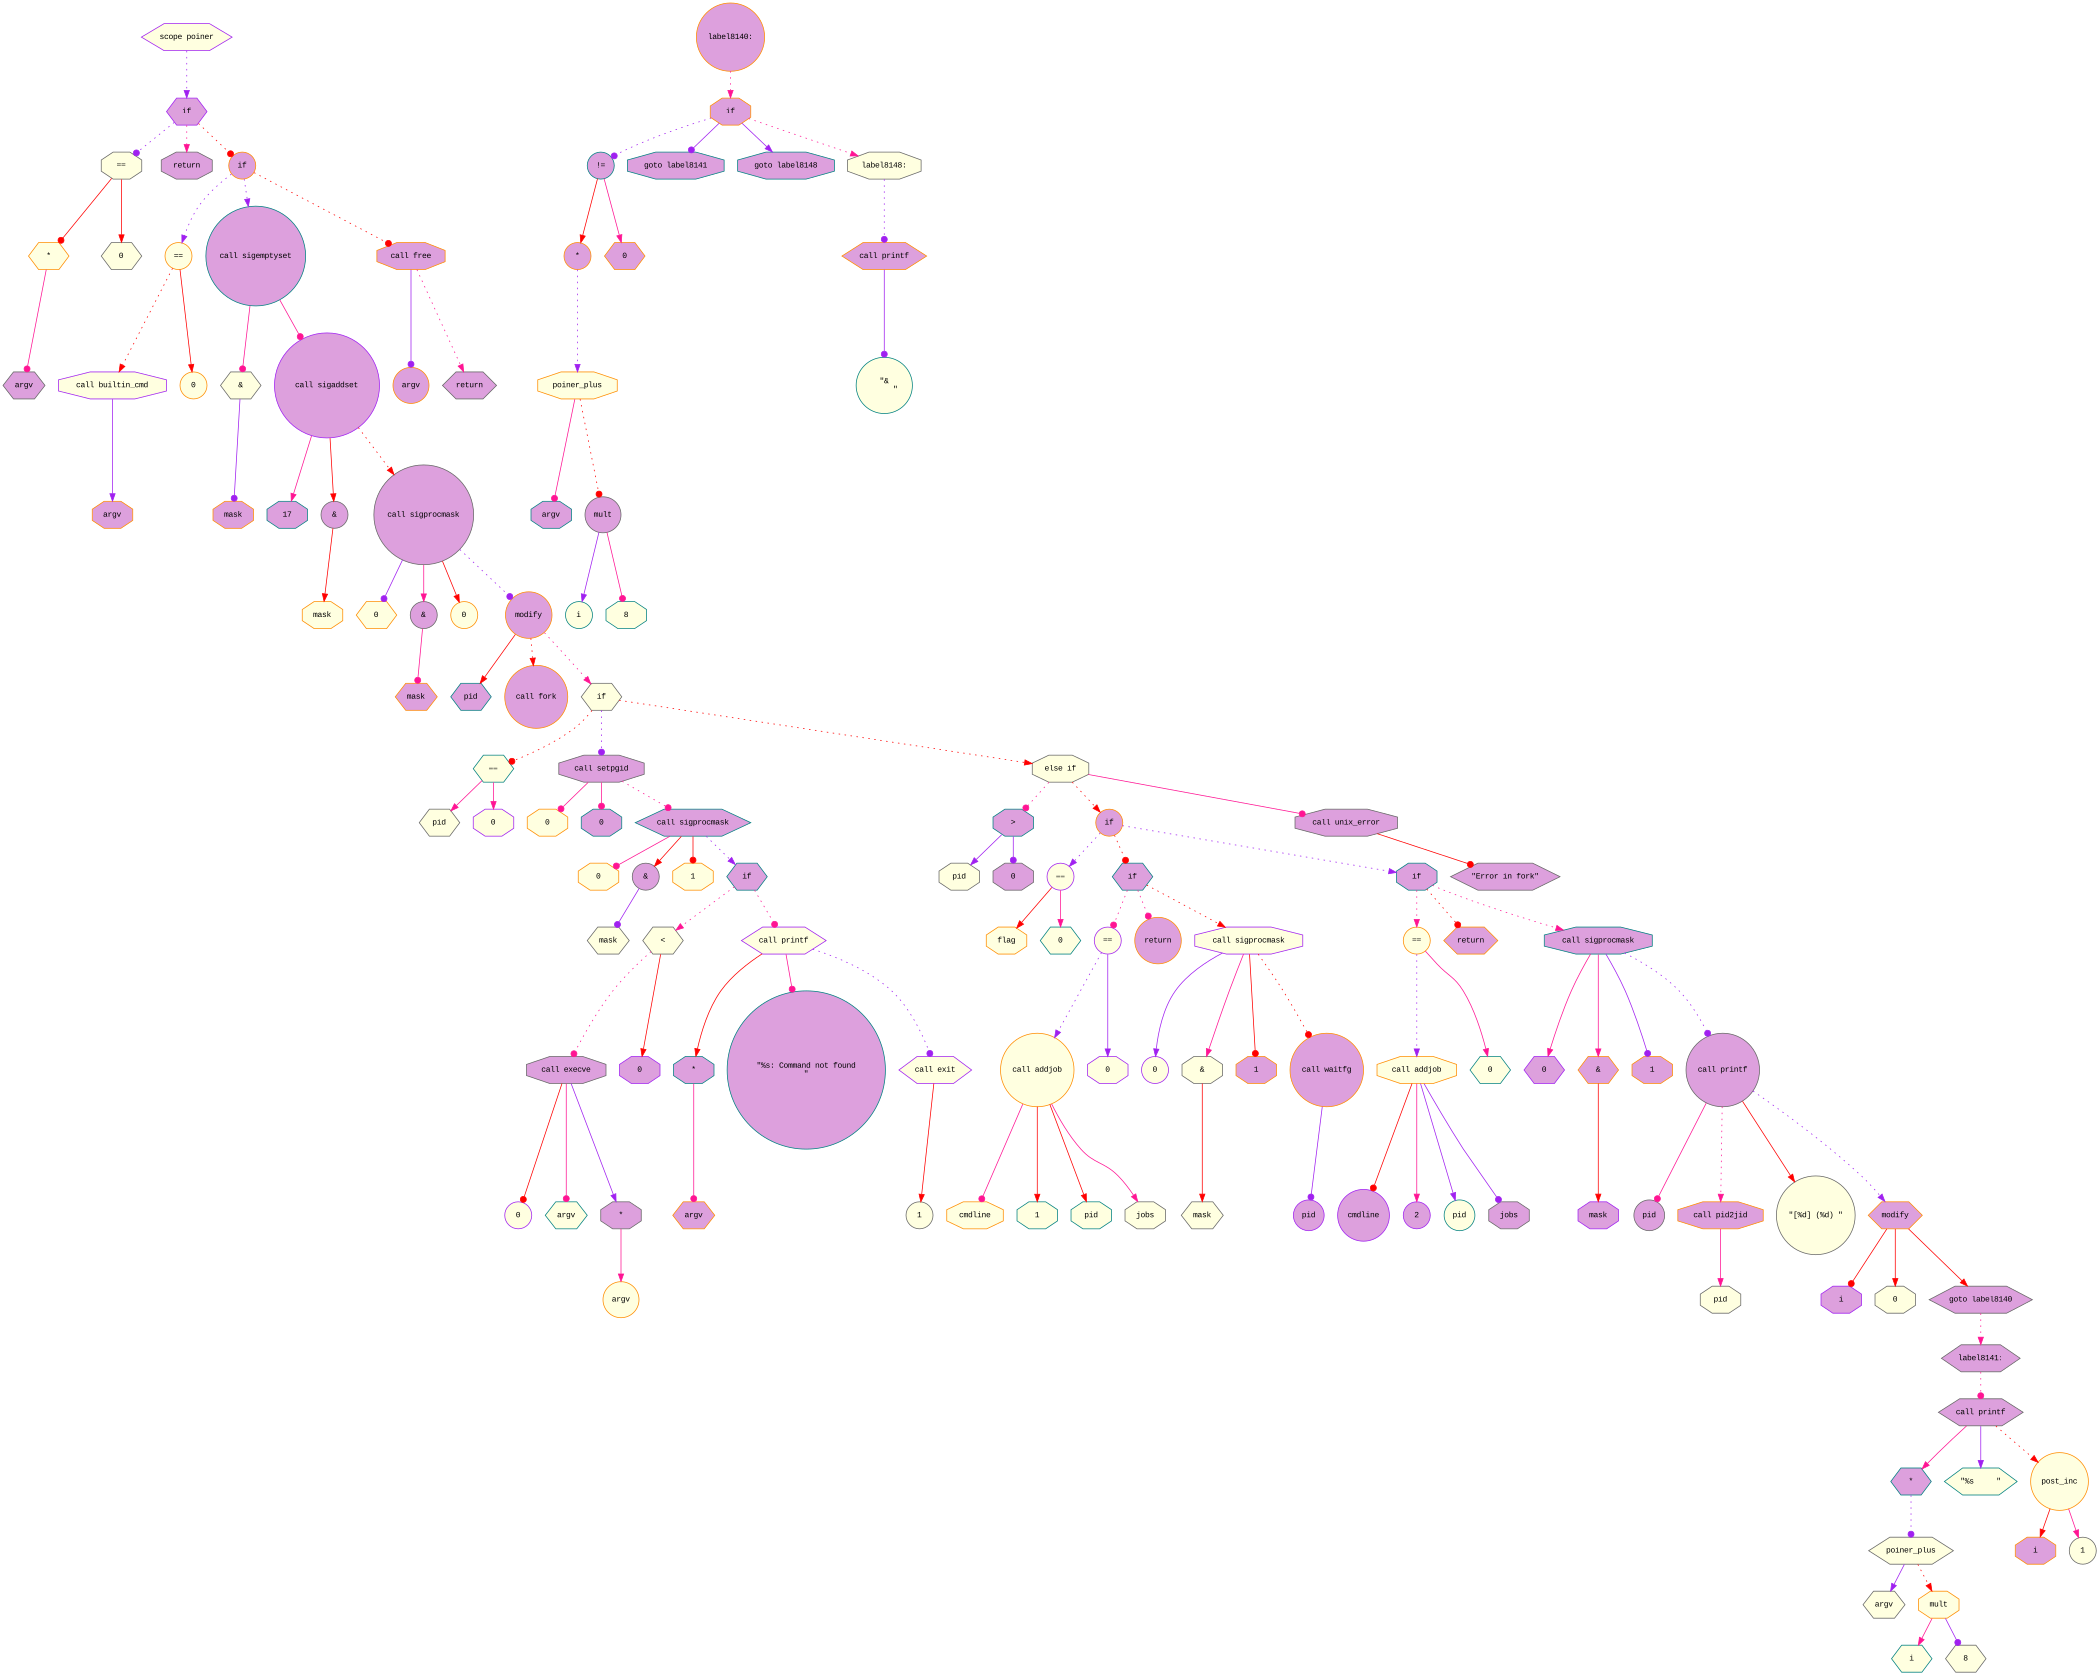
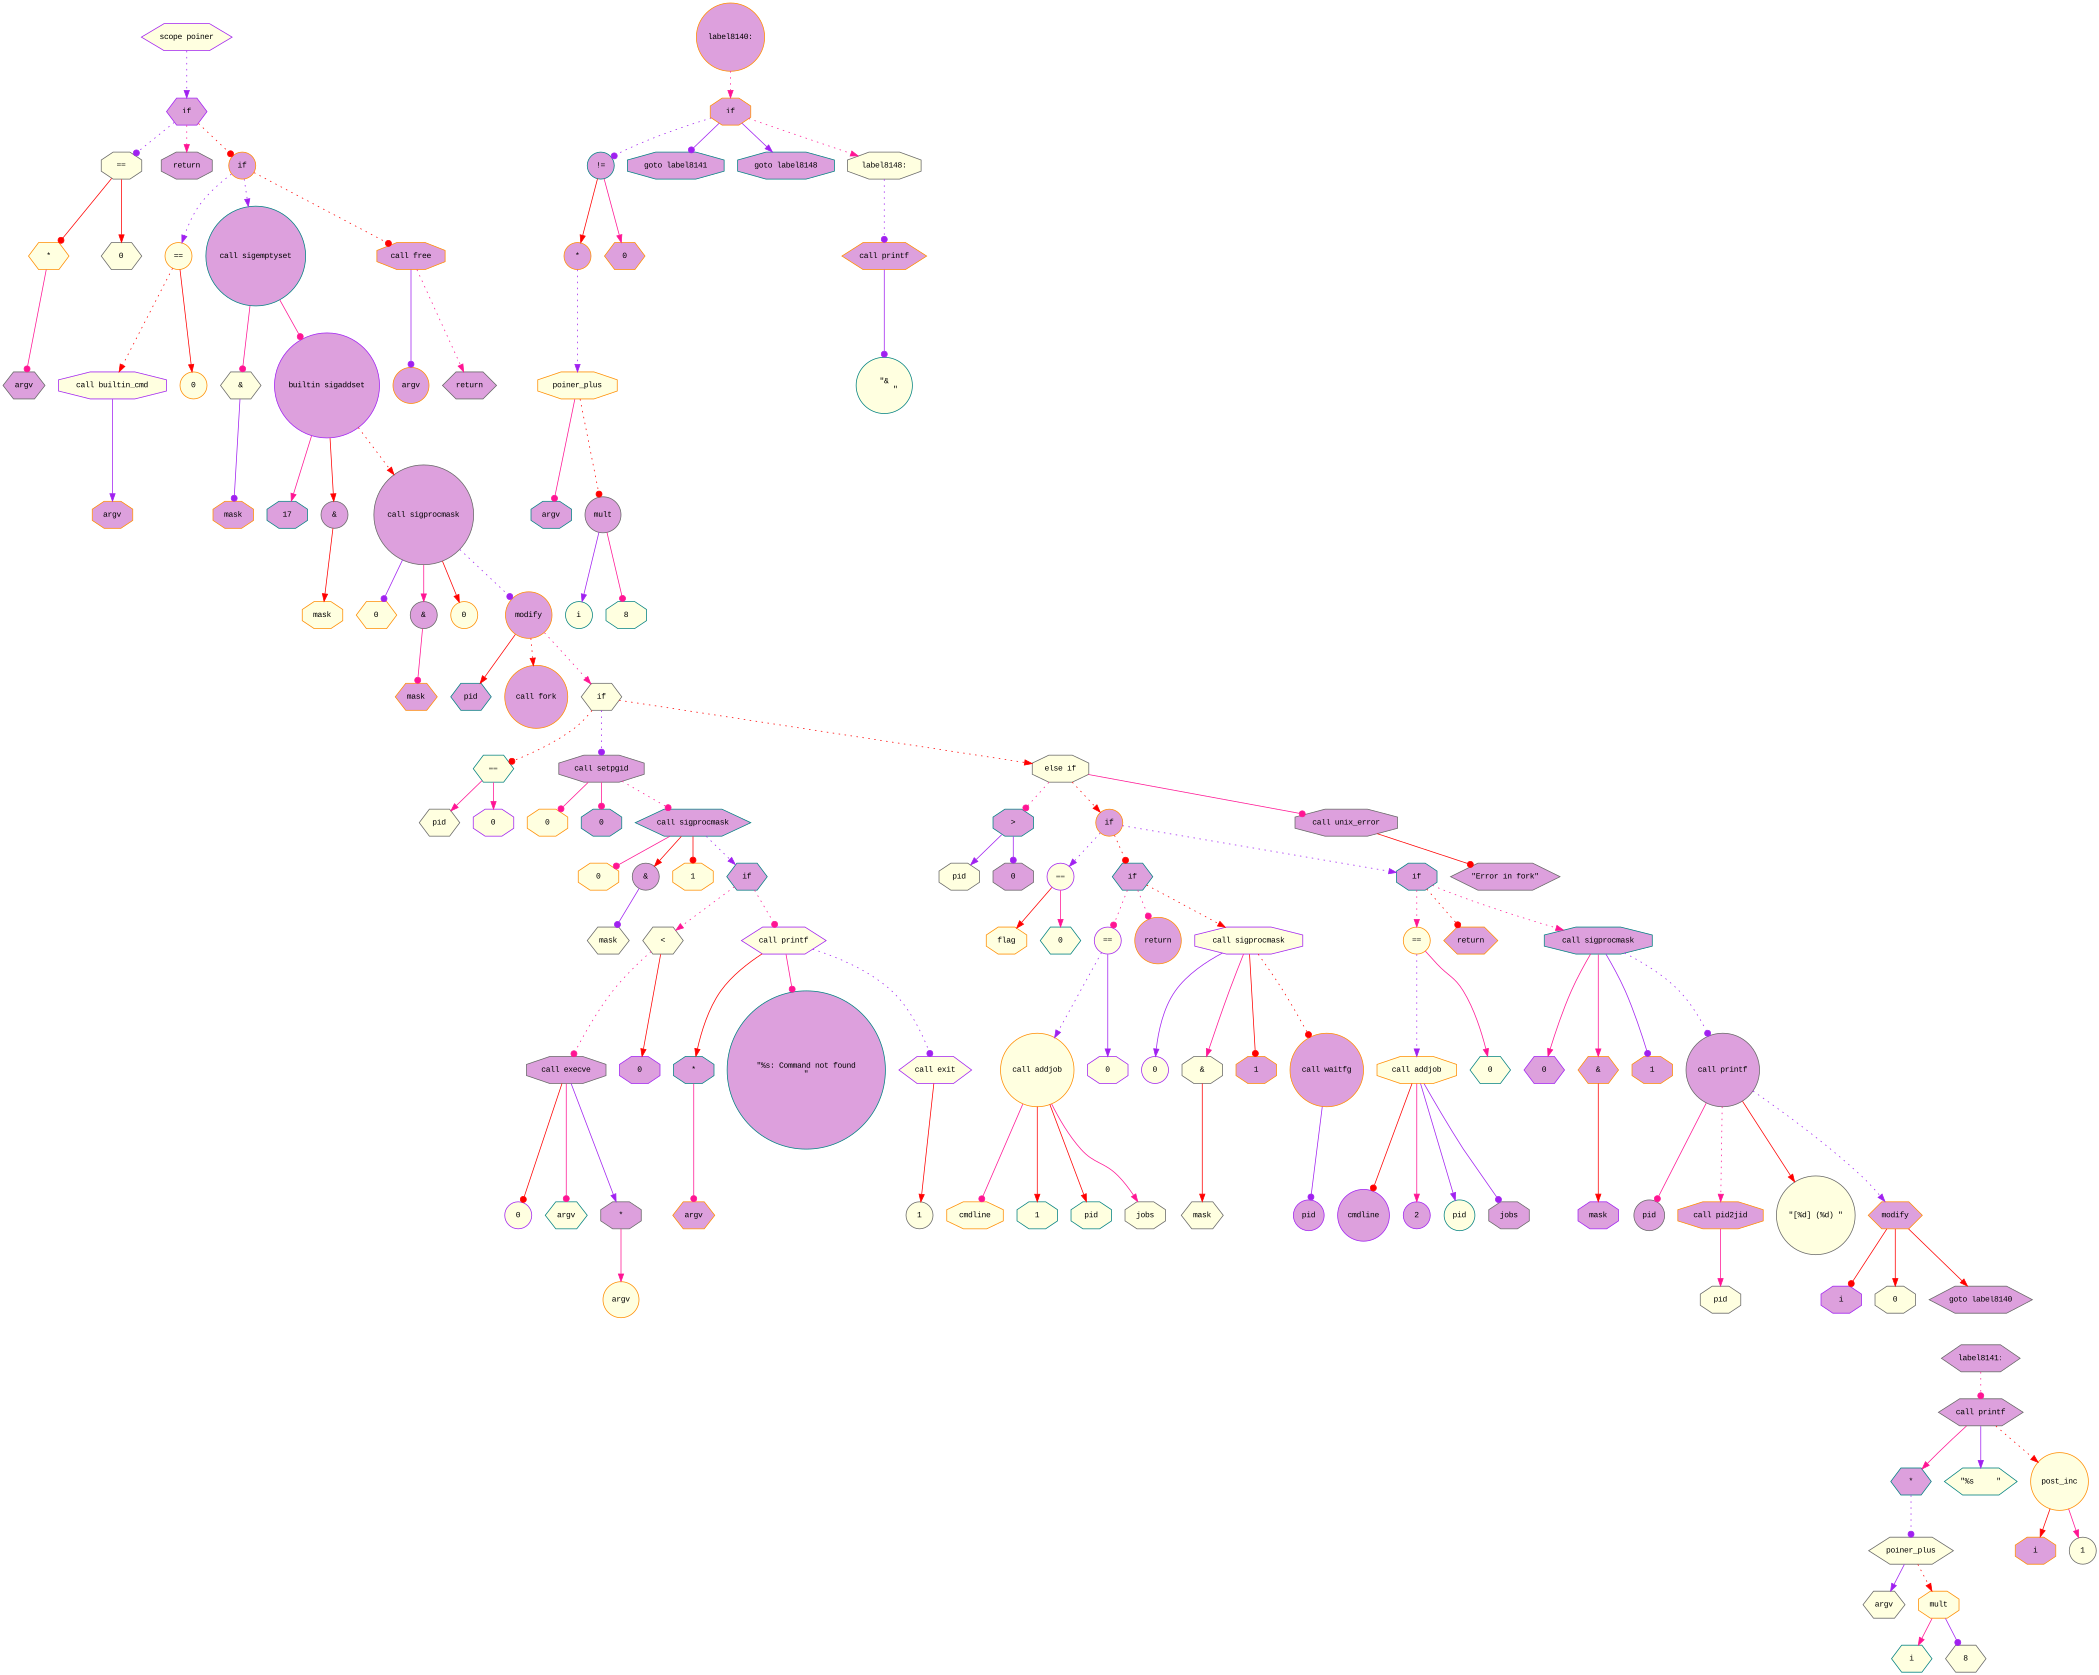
node "call sigaddset": label "call sigaddset" -> "builtin sigaddset"
edge "goto label8140" -> "label8141:": removed
